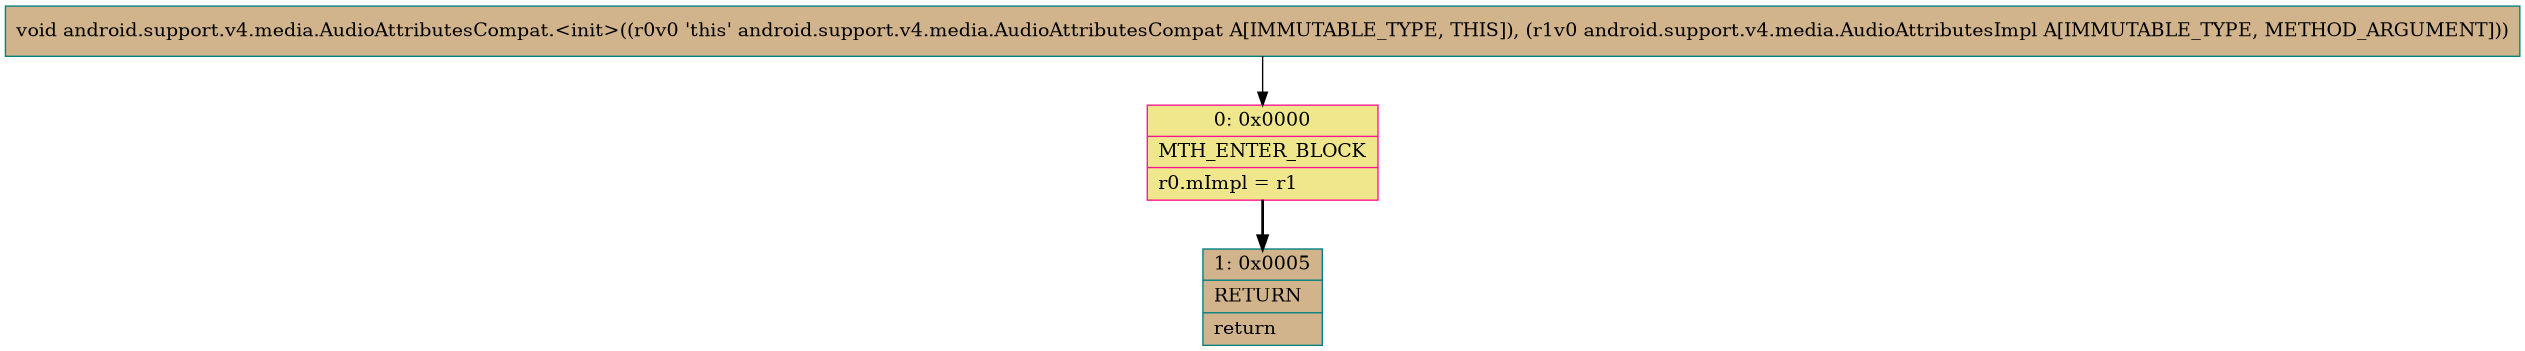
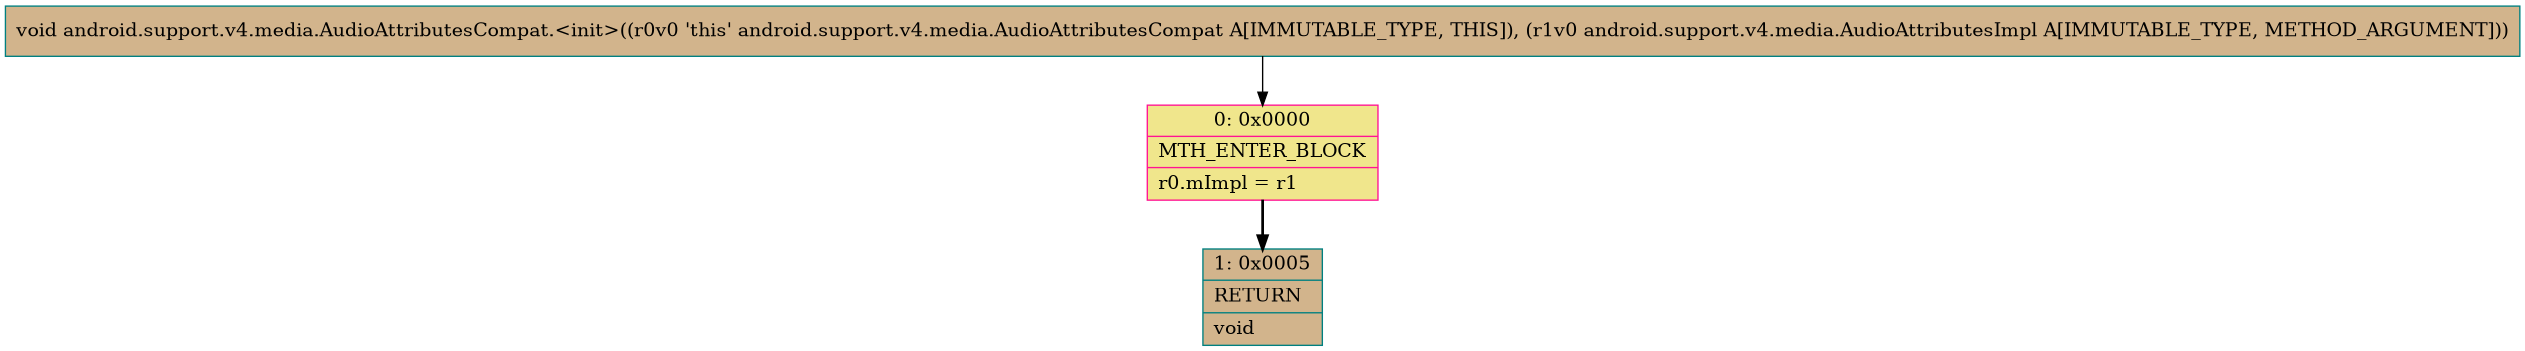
node "1: 0x0005": text "return" -> "void"
